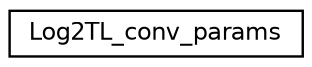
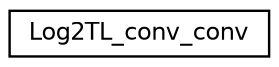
node "Log2TL_conv_params": label "Log2TL_conv_params" -> "Log2TL_conv_conv"
